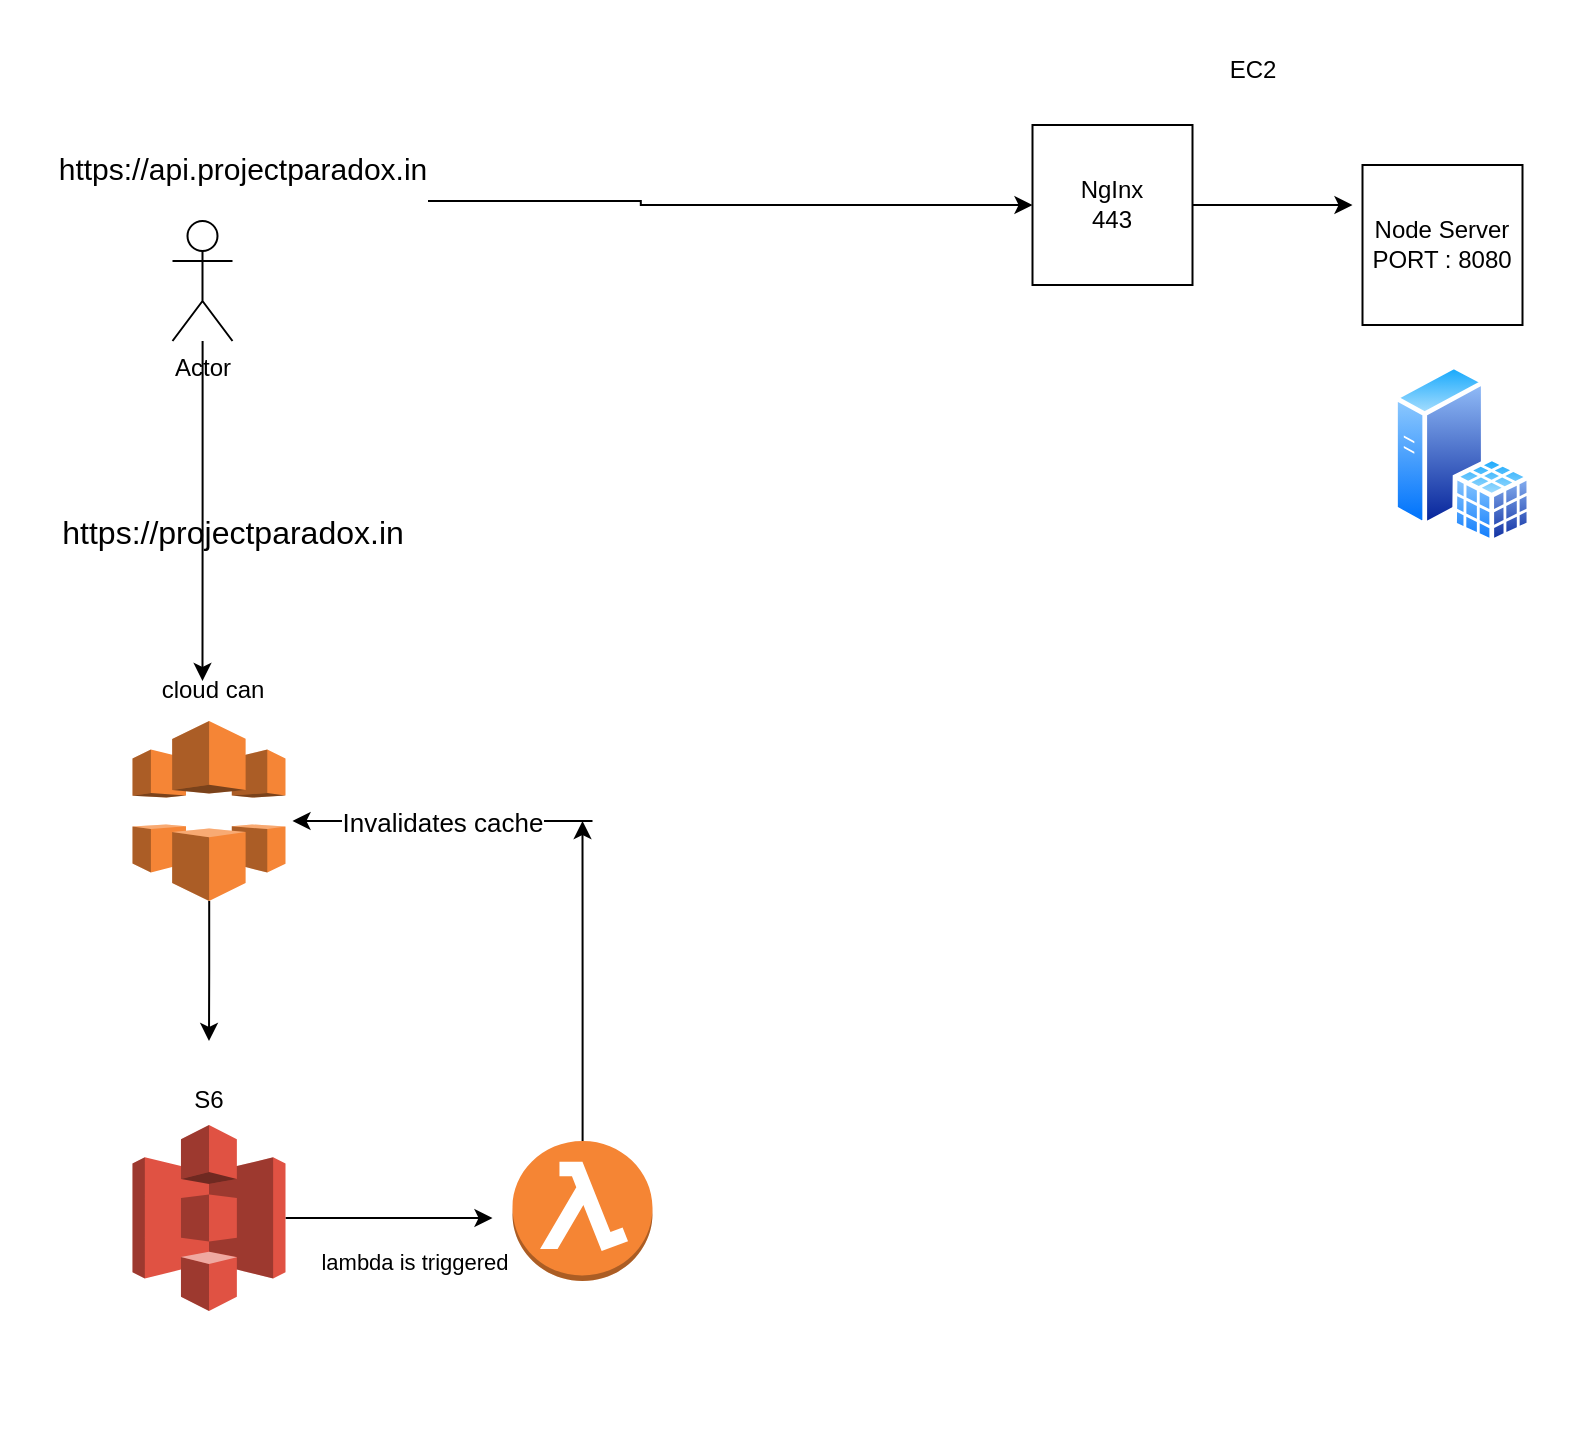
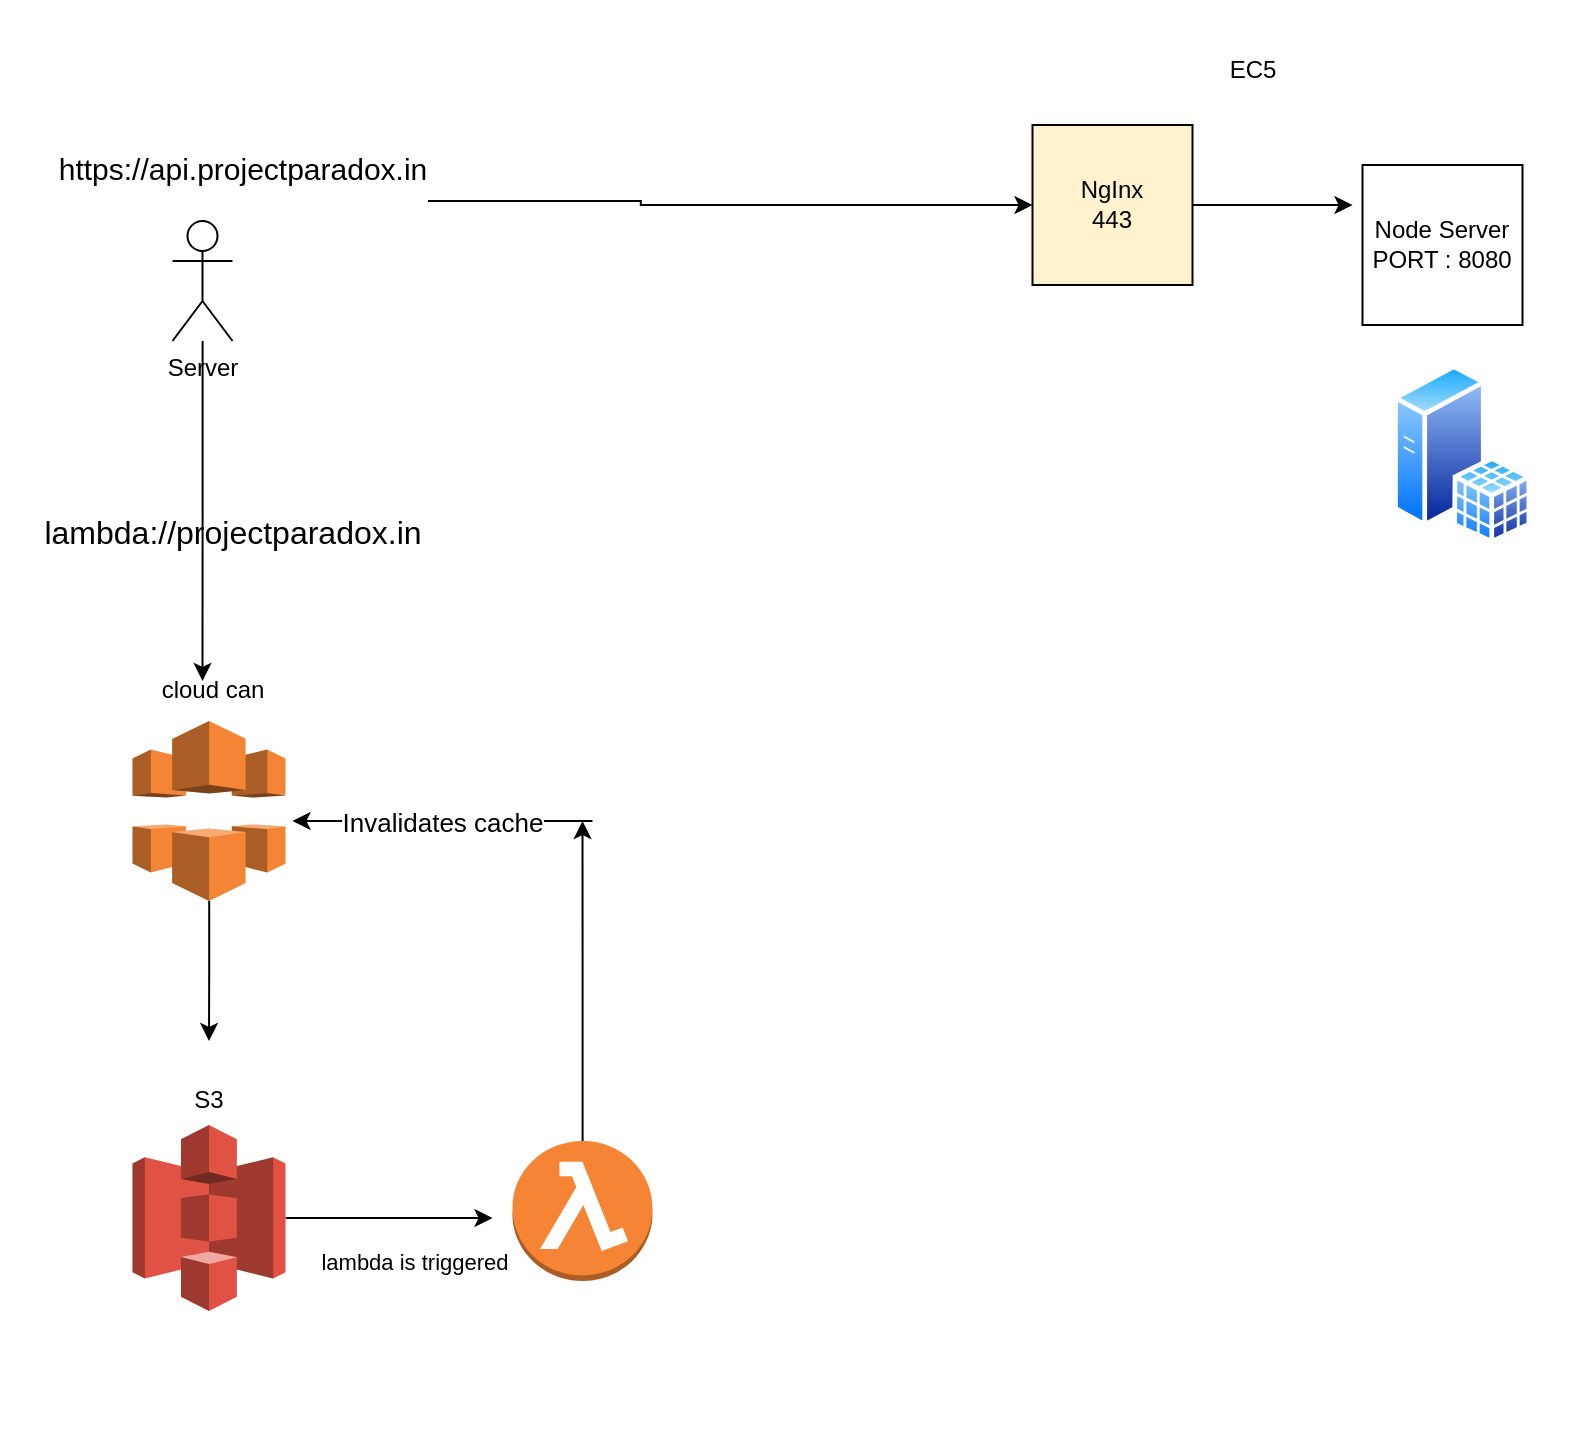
node "EC2": label "EC2" -> "EC5"
node "NgInx 443": fillcolor #ffffff -> #fff2cc
node "Actor": label "Actor" -> "Server"
node "https://projectparadox.in": label "https://projectparadox.in" -> "lambda://projectparadox.in"
node "S6": label "S6" -> "S3"
